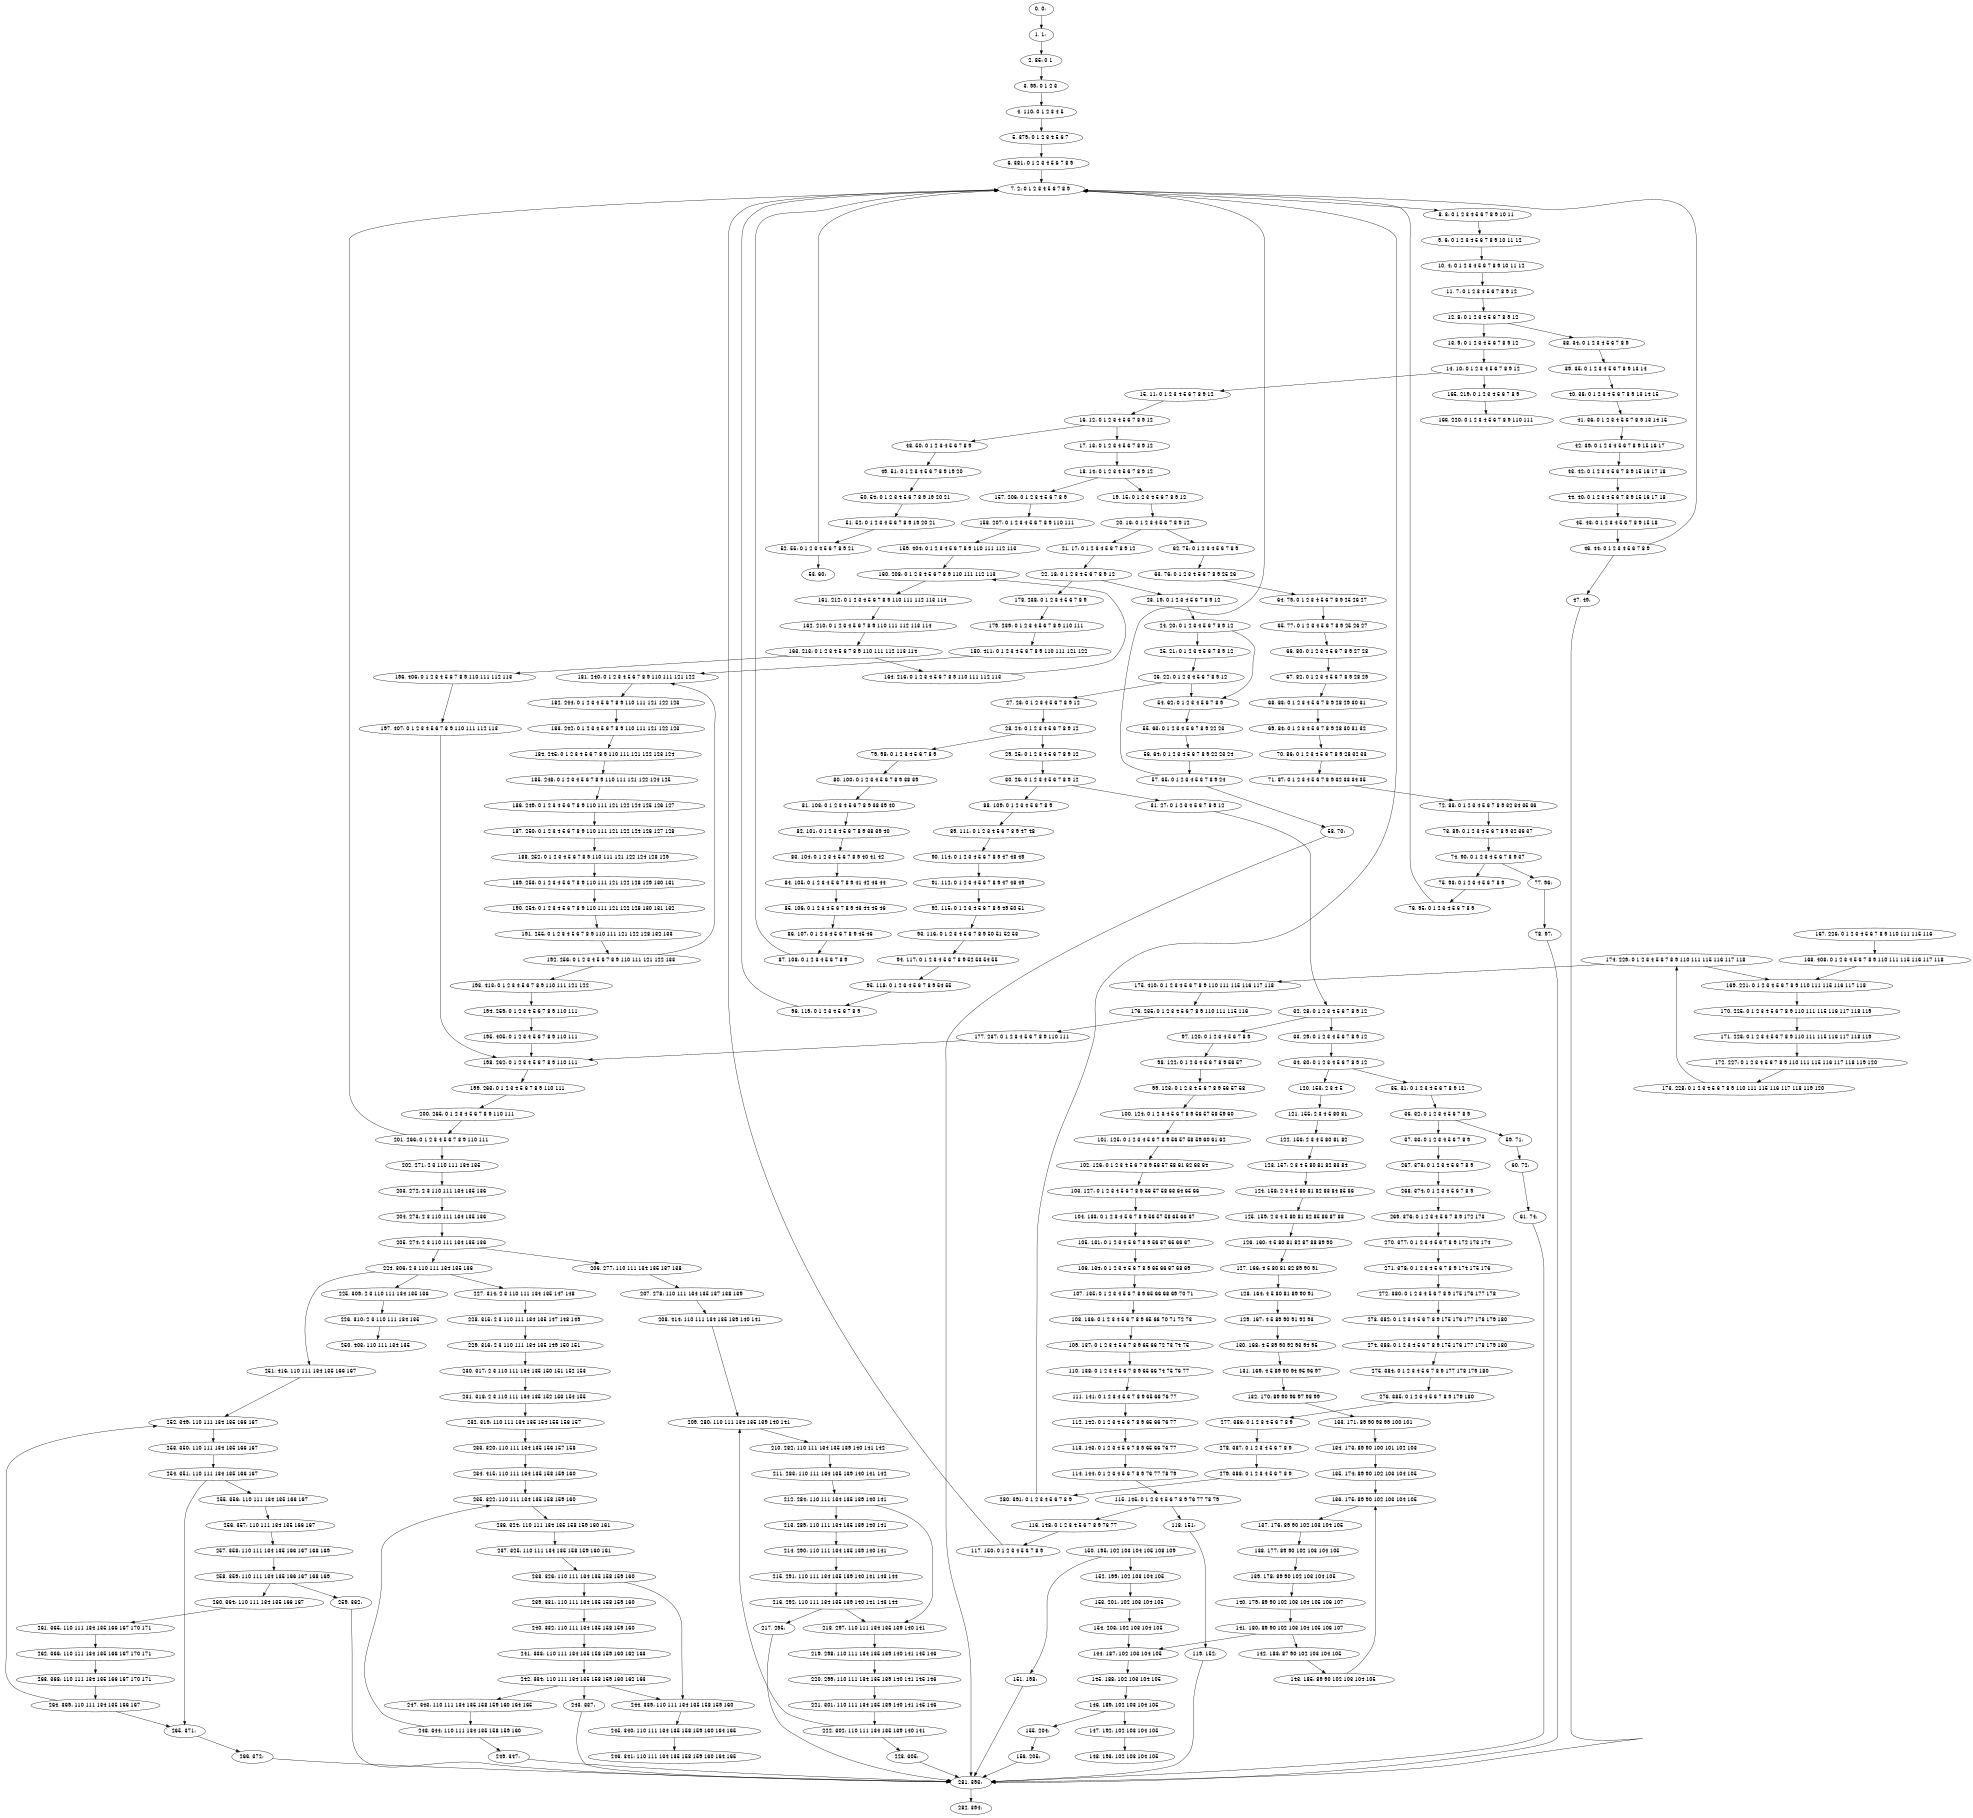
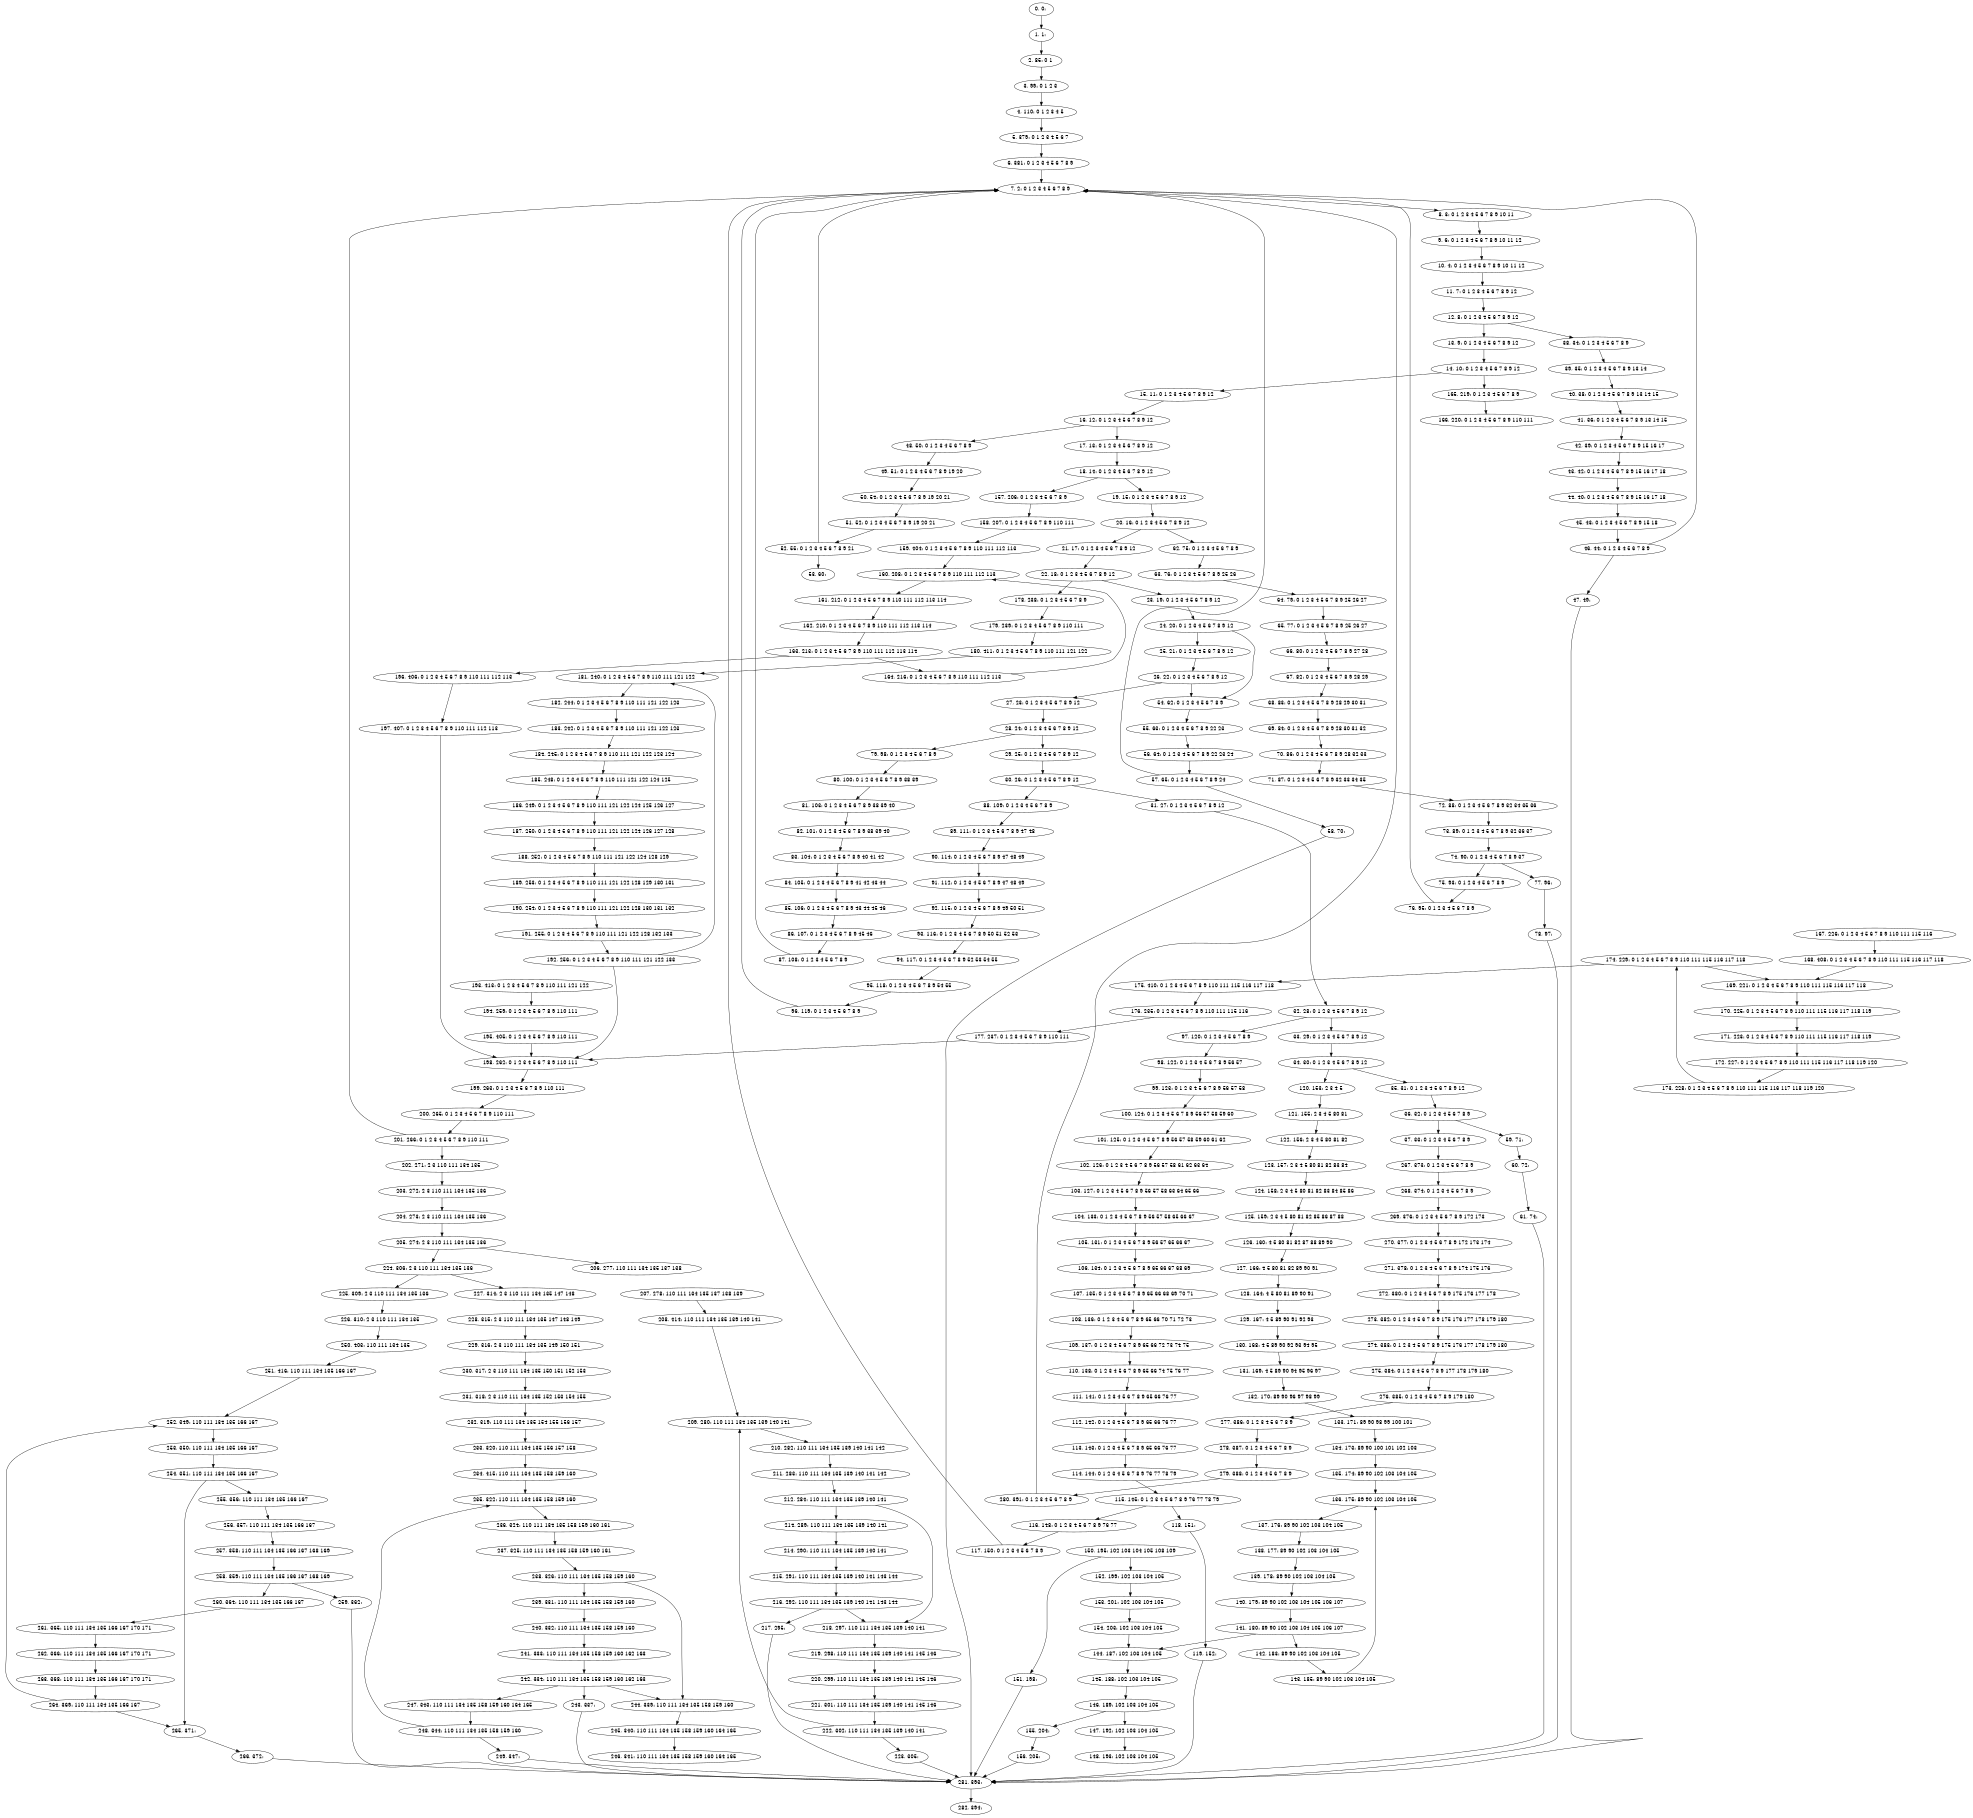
edge "192, 256: 0 1 2 3 4 5 6 7 8 9 110 111 121 122 133" -> "193, 413: 0 1 2 3 4 5 6 7 8 9 110 111 121 122": now "192, 256: 0 1 2 3 4 5 6 7 8 9 110 111 121 122 133" -> "198, 262: 0 1 2 3 4 5 6 7 8 9 110 111"
edge "194, 259: 0 1 2 3 4 5 6 7 8 9 110 111" -> "195, 405: 0 1 2 3 4 5 6 7 8 9 110 111": removed
edge "206, 277: 110 111 134 135 137 138" -> "207, 278: 110 111 134 135 137 138 139": removed
edge "224, 306: 2 3 110 111 134 135 136" -> "251, 416: 110 111 134 135 166 167": now "250, 403: 110 111 134 135" -> "251, 416: 110 111 134 135 166 167"
node "213, 289: 110 111 134 135 139 140 141": label "213, 289: 110 111 134 135 139 140 141" -> "214, 289: 110 111 134 135 139 140 141"
node "142, 183: 87 90 102 103 104 105": label "142, 183: 87 90 102 103 104 105" -> "142, 183: 89 90 102 103 104 105"
